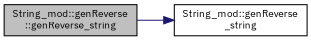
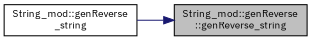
edge "String_mod::genReverse ::genReverse_string" -> "String_mod::genReverse _string": reversed
